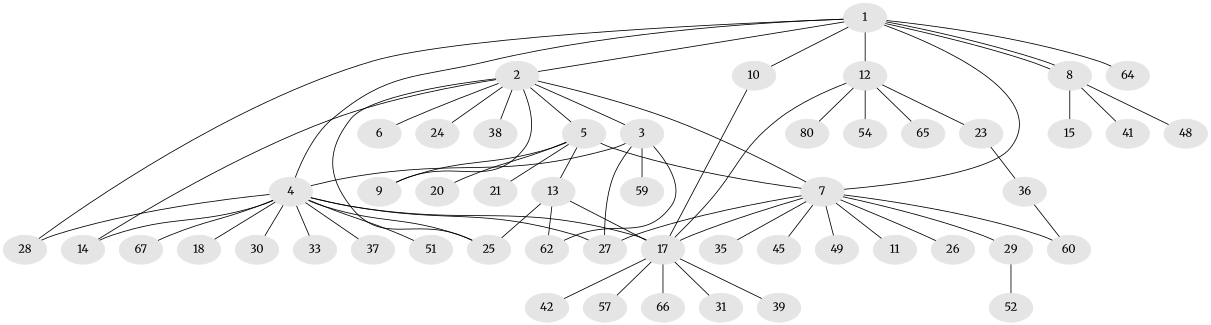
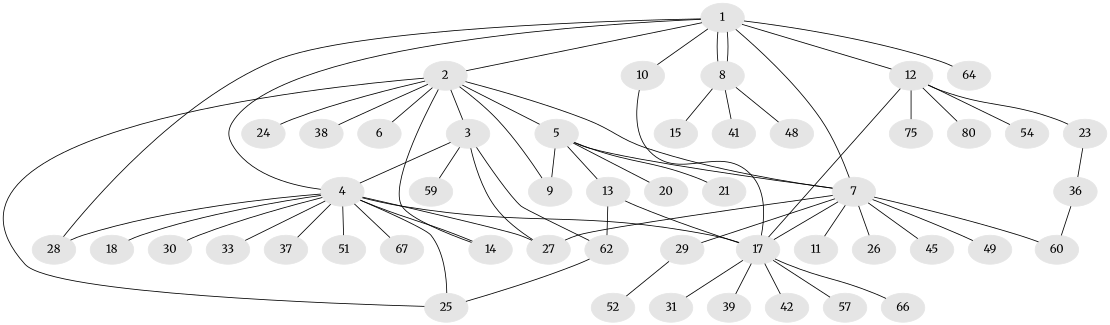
node "65": label "65" -> "75"
edge "13" -- "25": now "62" -- "25"
node "35": removed
